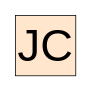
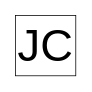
node "JC": fillcolor #ffe6cc -> #ffffff
